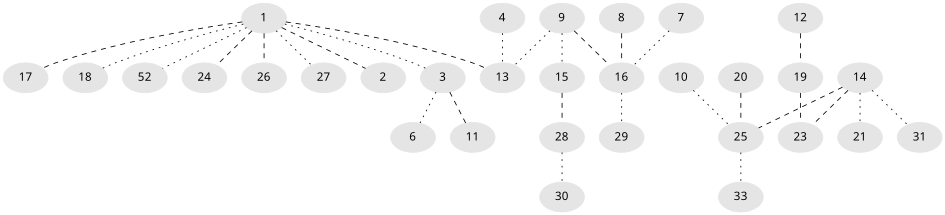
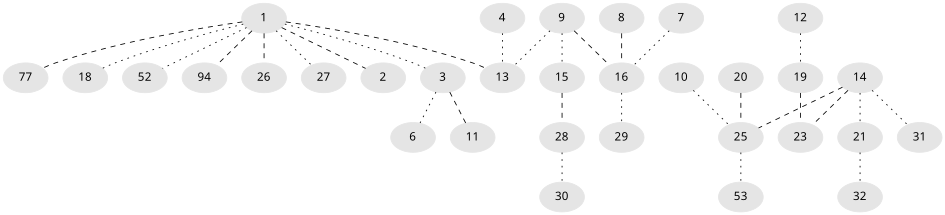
edge "12" -- "19": style dashed -> dotted
node "17": label "17" -> "77"
node "24": label "24" -> "94"
node "33": label "33" -> "53"
node "32": added
